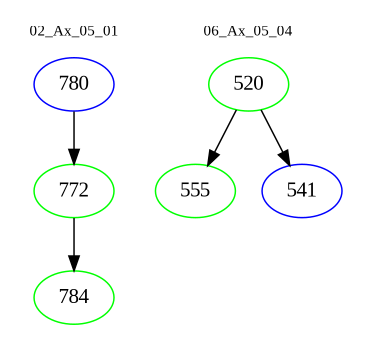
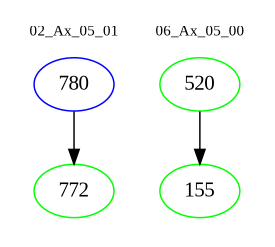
cluster "06_Ax_05_04": label "06_Ax_05_04" -> "06_Ax_05_00"
node "555": label "555" -> "155"
node "541": removed
node "784": removed
